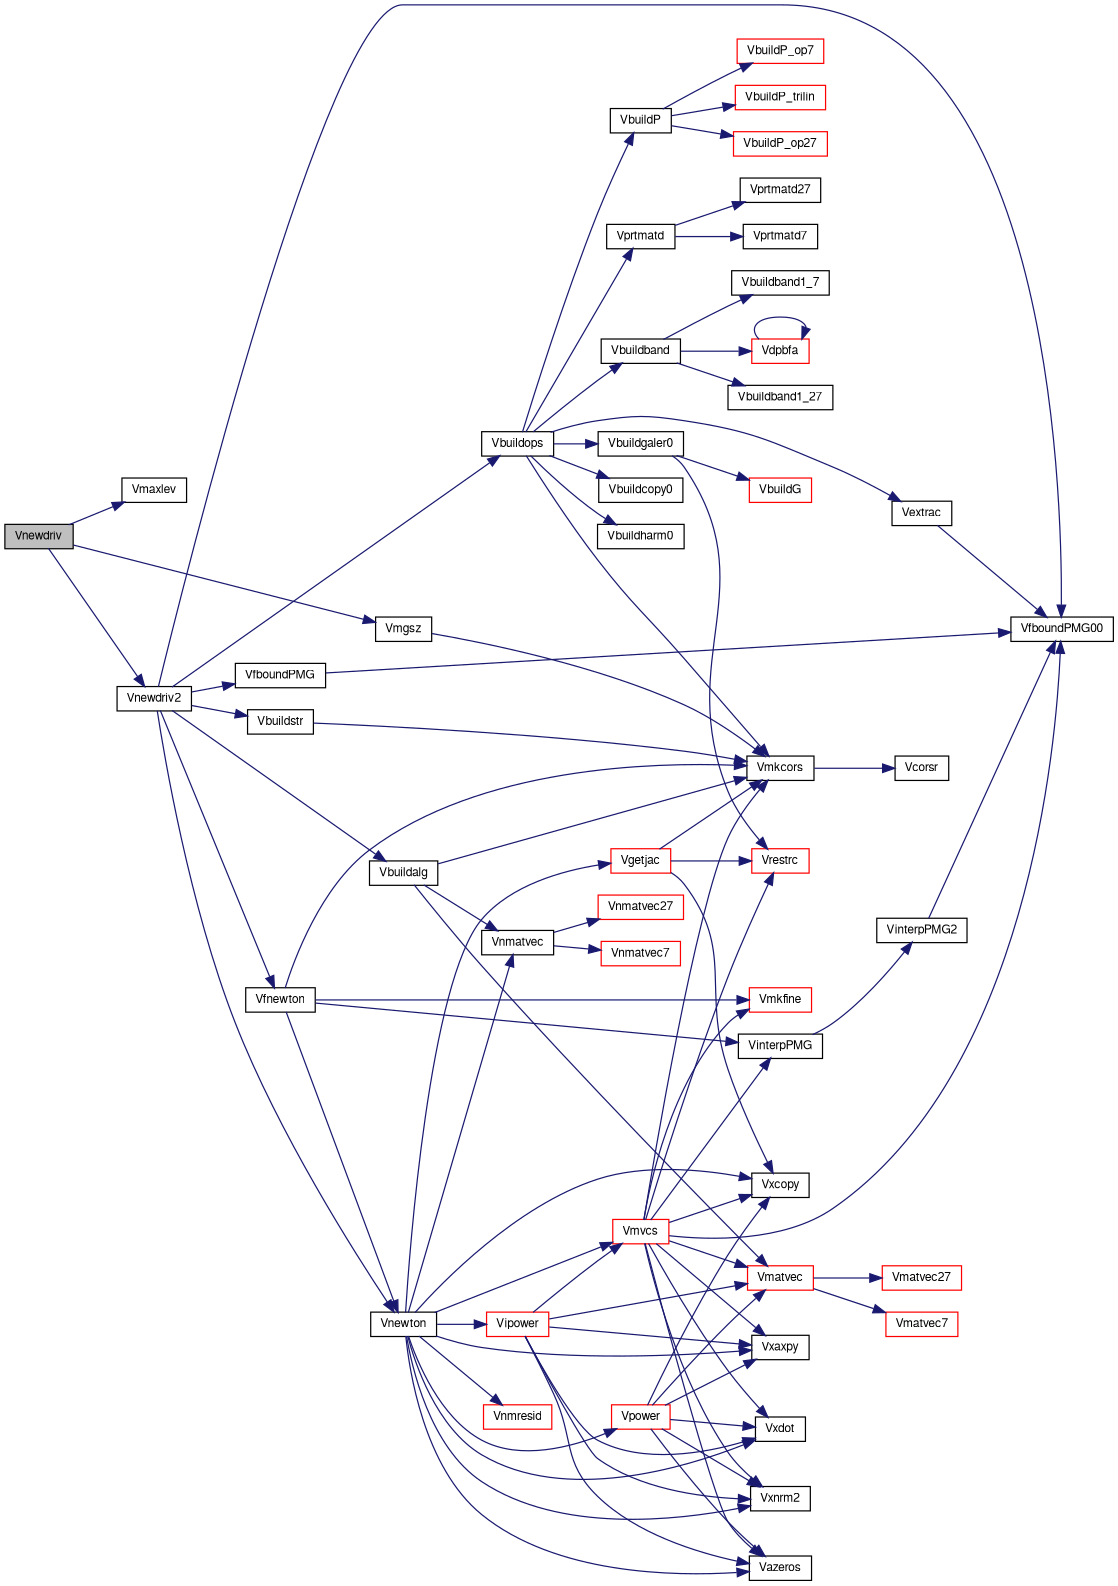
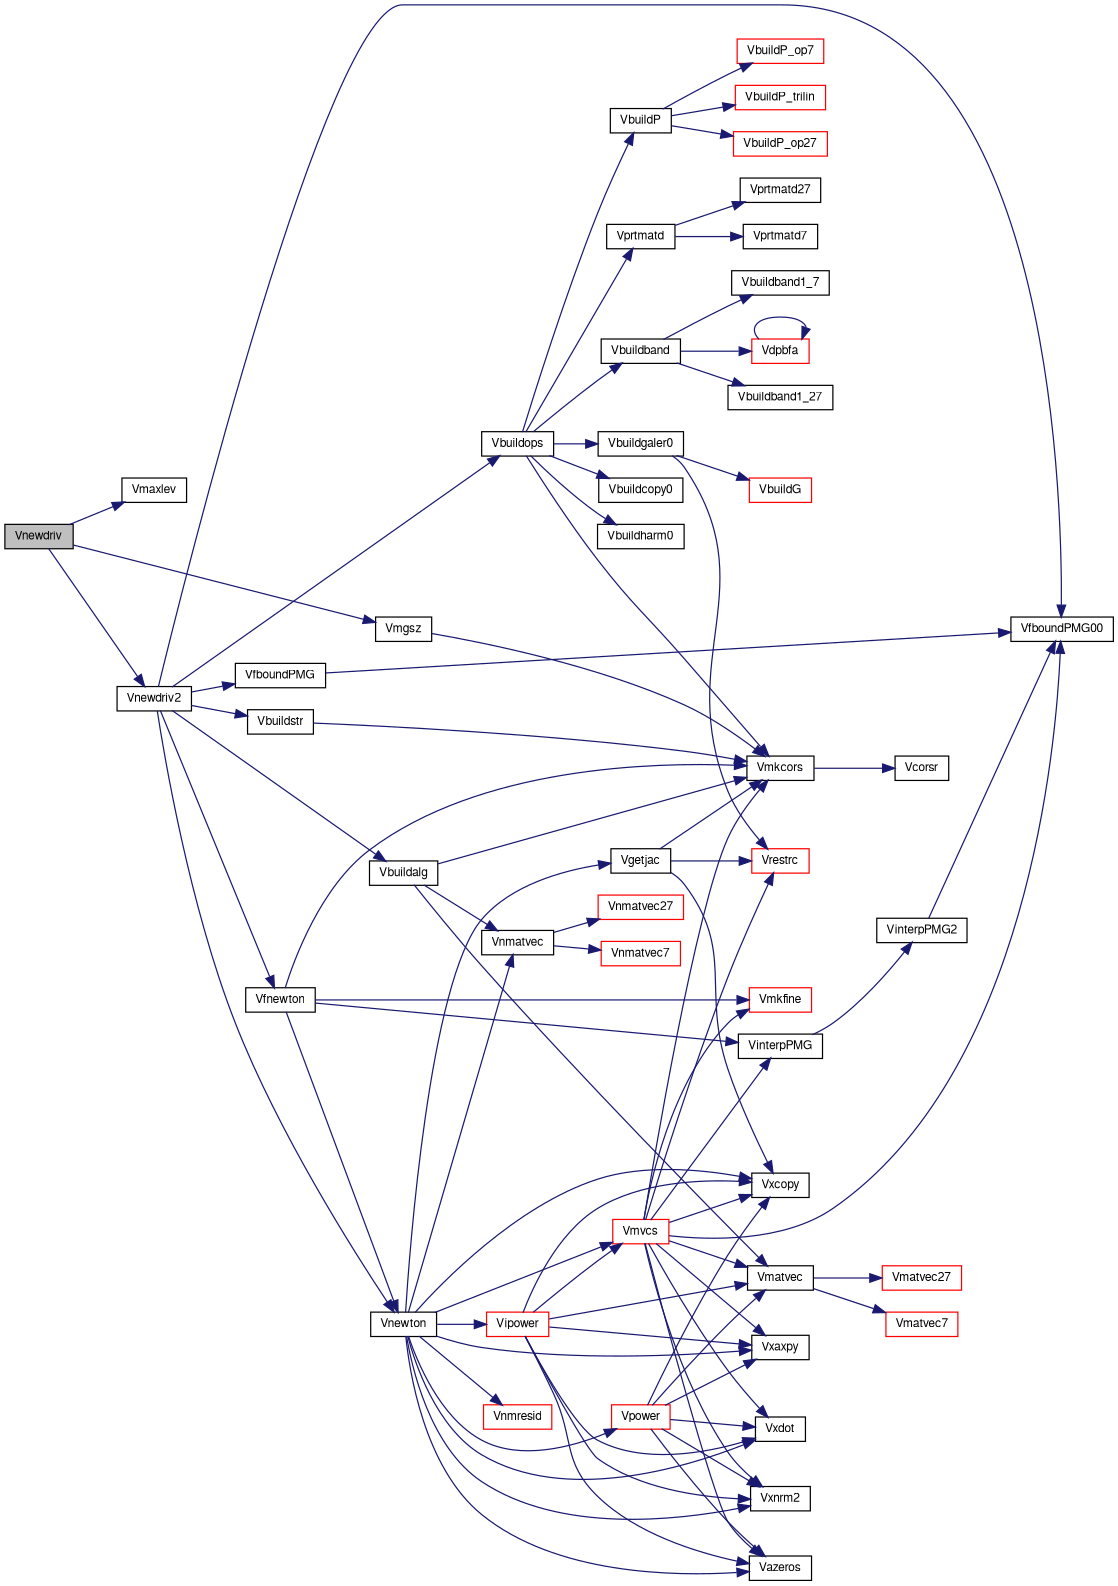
node "Vextrac": removed
node "Vgetjac": color red -> black
edge "Vipower" -> "Vxcopy": added
node "Vmatvec": color red -> black
